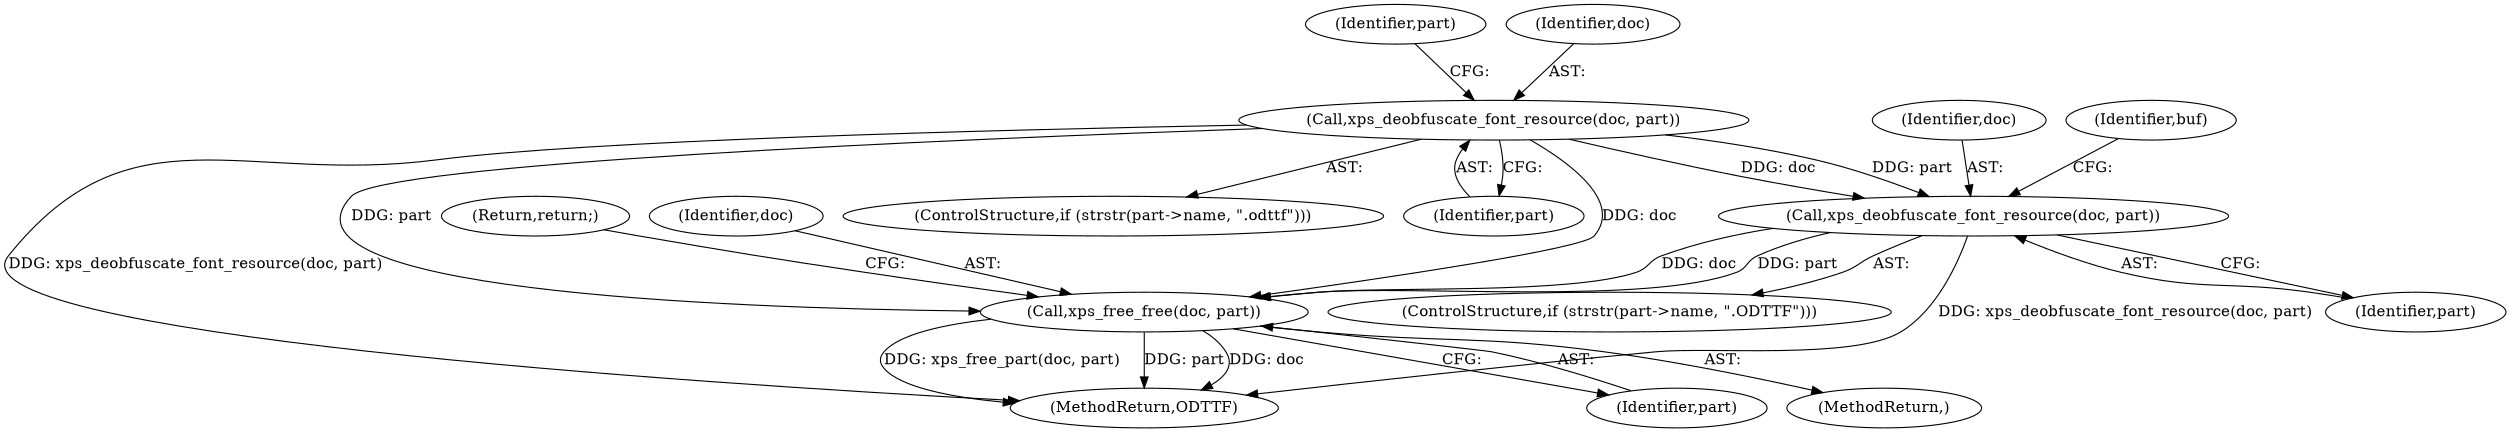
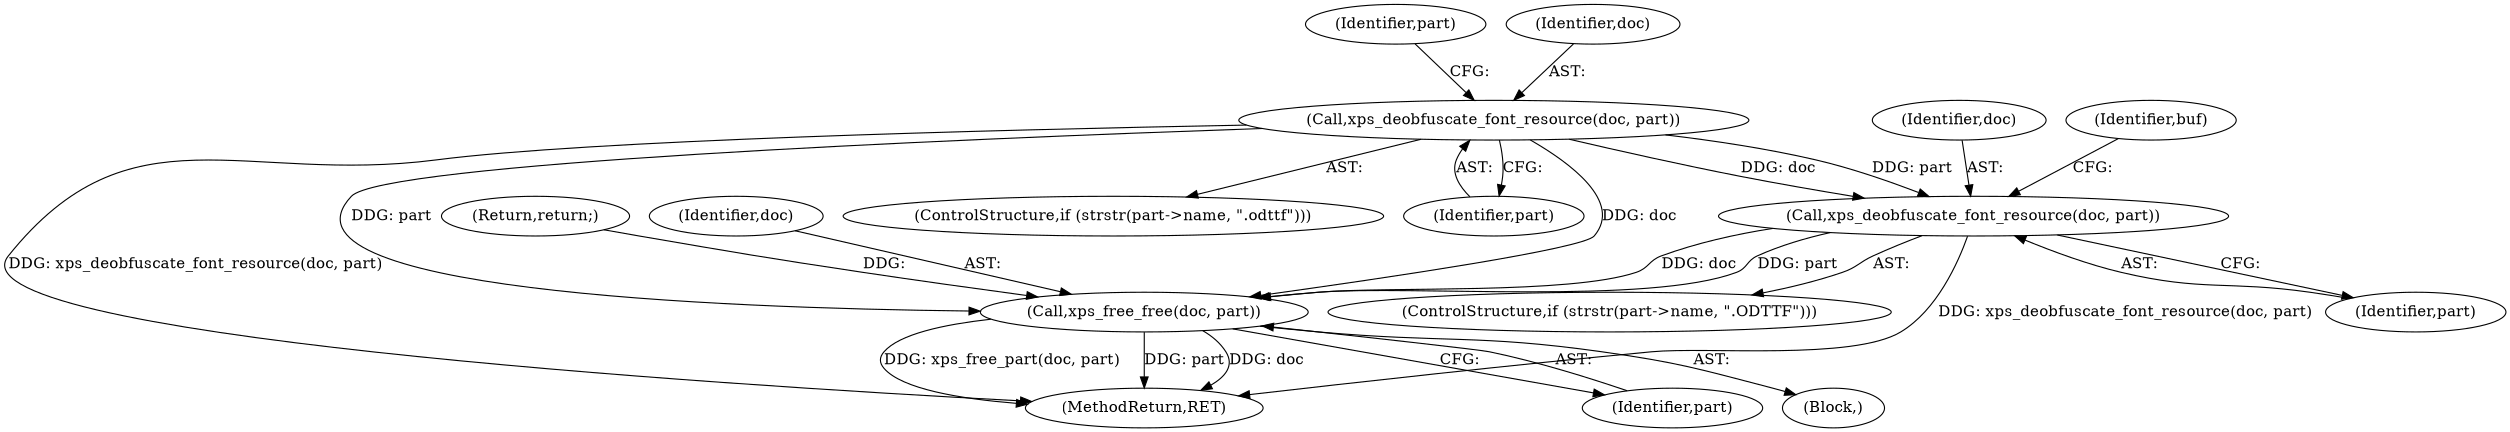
edge "(Return,return;)" -> "(Call,xps_free_free(doc, part))": label "CFG: " -> "DDG: "
node "(MethodReturn,ODTTF)": label "(MethodReturn,ODTTF)" -> "(MethodReturn,RET)"
node "(MethodReturn,)": label "(MethodReturn,)" -> "(Block,)"
